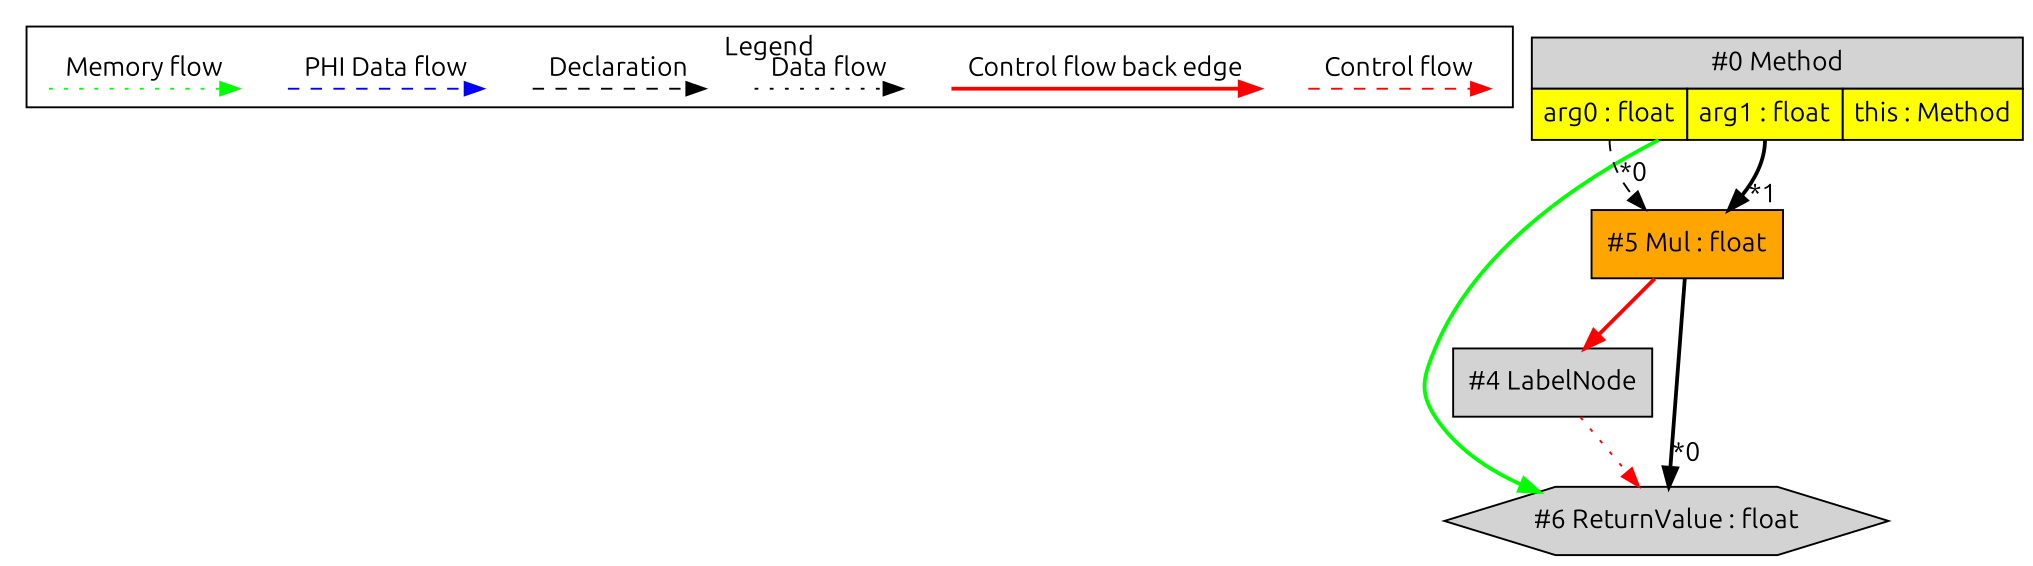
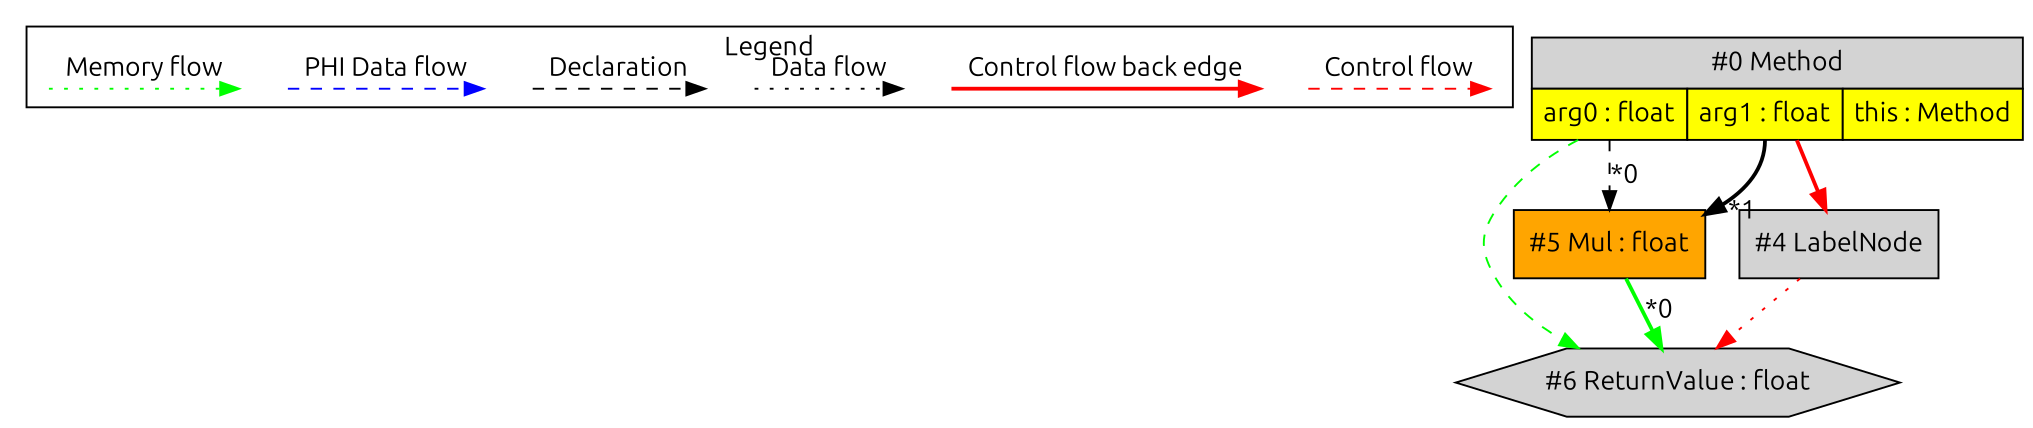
edge "#0 Method" -> "#6 ReturnValue : float": style bold -> dashed
edge "#5 Mul : float" -> "#4 LabelNode": now "#0 Method" -> "#4 LabelNode"
edge "#5 Mul : float" -> "#6 ReturnValue : float": color black -> green
